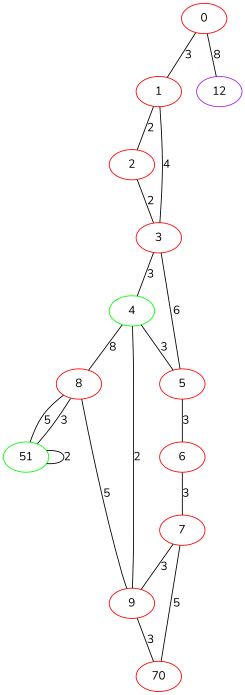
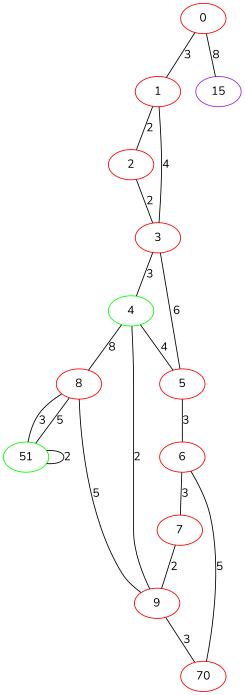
node "12": label "12" -> "15"
edge "4" -- "5": label "3" -> "4"
edge "7" -- "9": label "3" -> "2"
edge "7" -- "70": now "6" -- "70"
